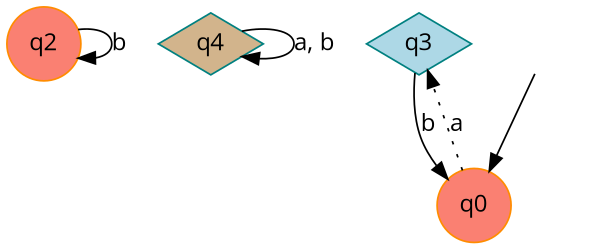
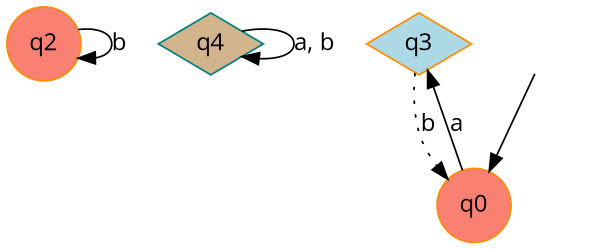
node "q3": color teal -> darkorange
edge "q3" -> "q0": style solid -> dotted
edge "q0" -> "q3": style dotted -> solid
